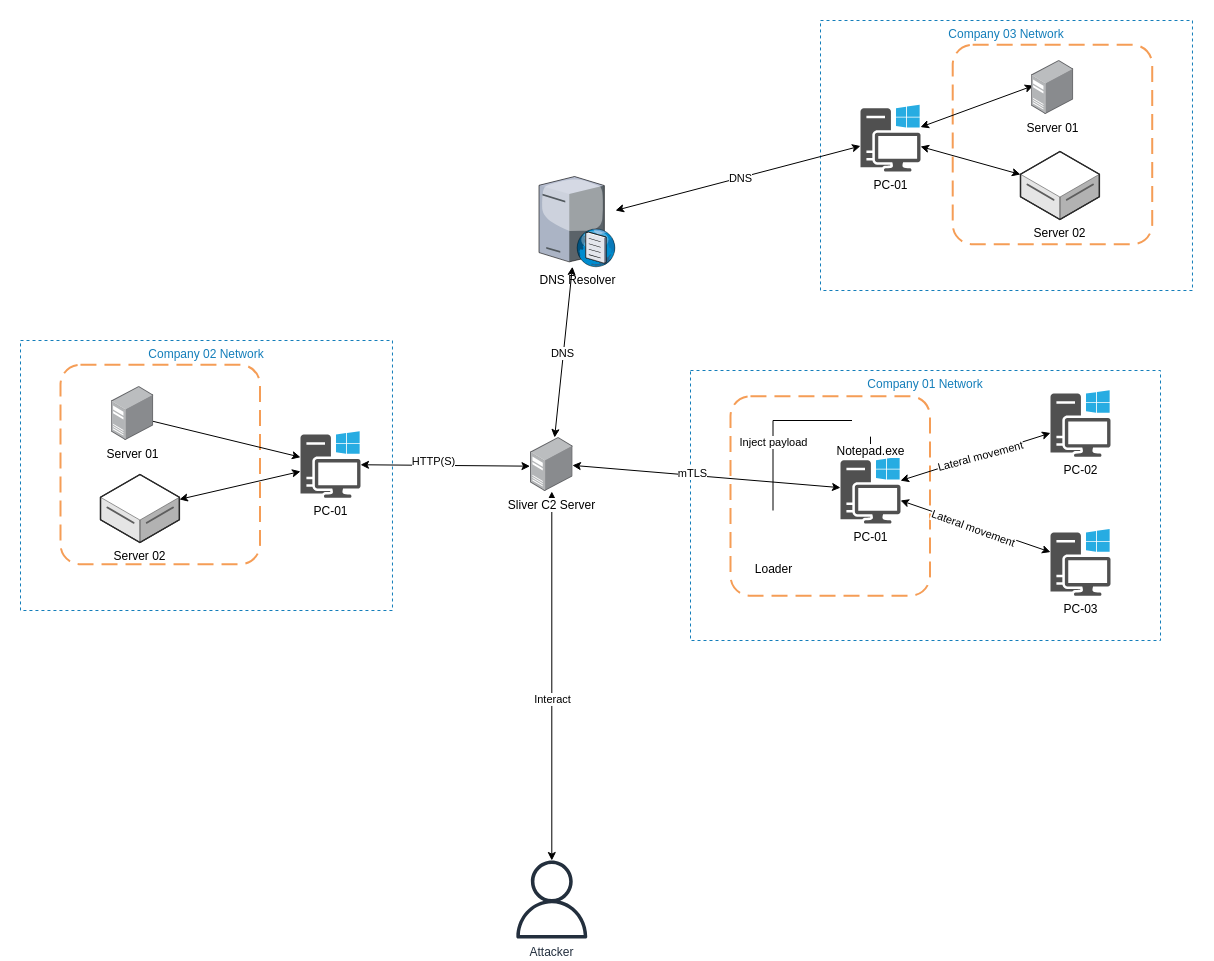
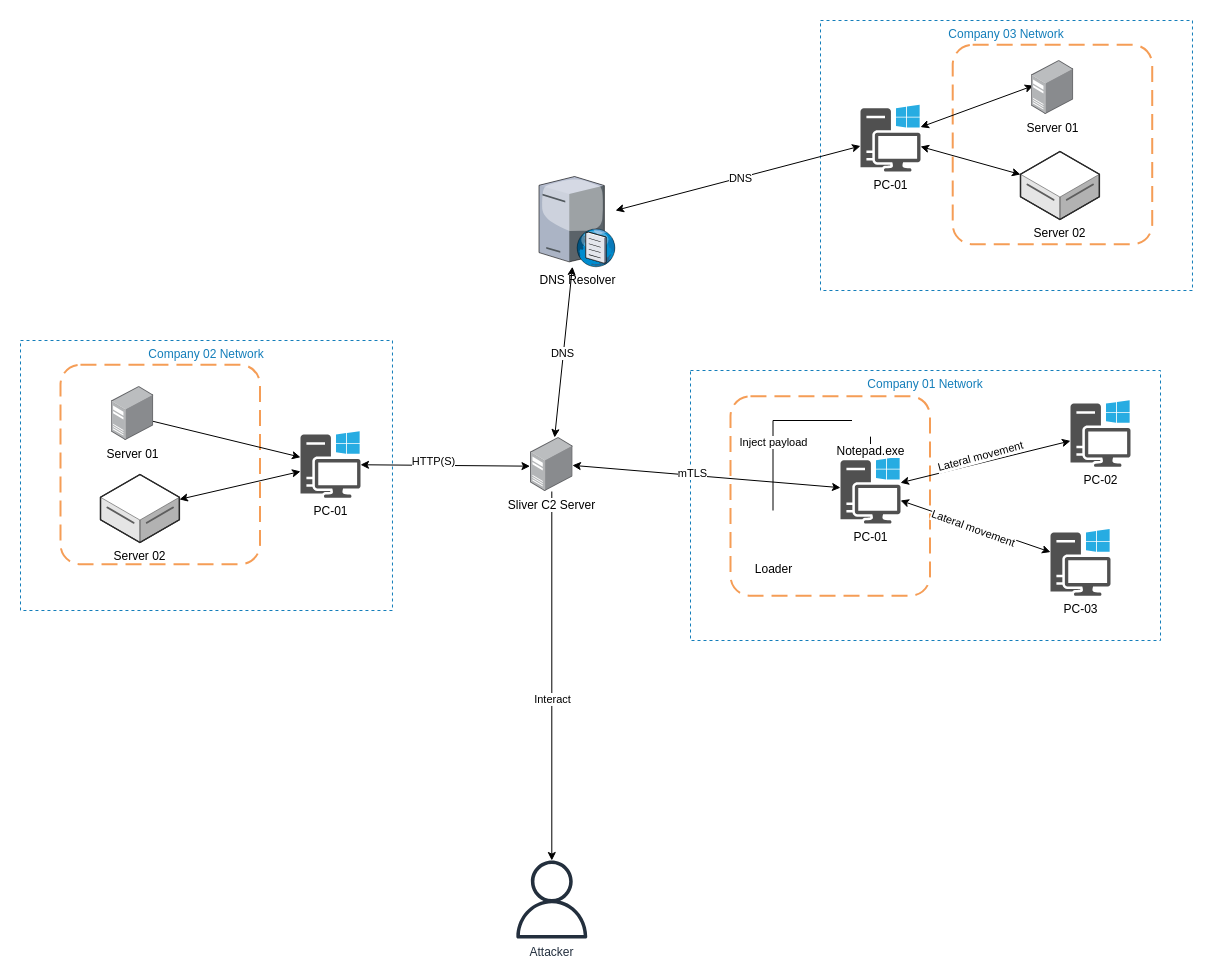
node "PC-02": moved (1081, 424) -> (1101, 434)
edge "Sliver C2 Server" -- "Attacker": arrowhead classic -> none
